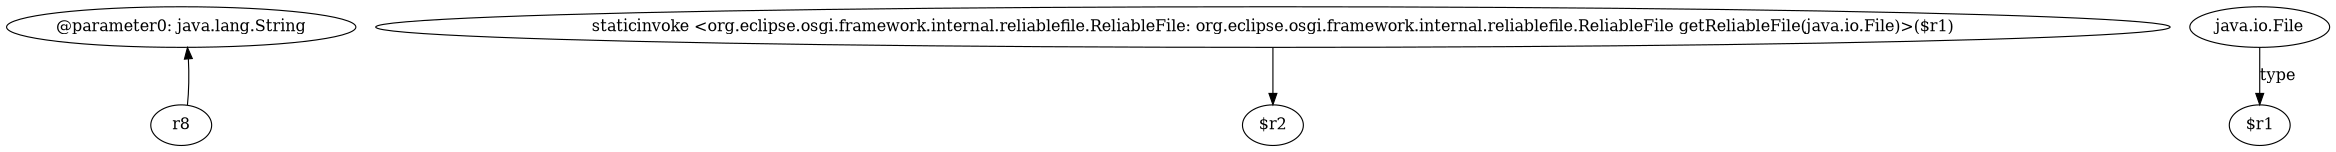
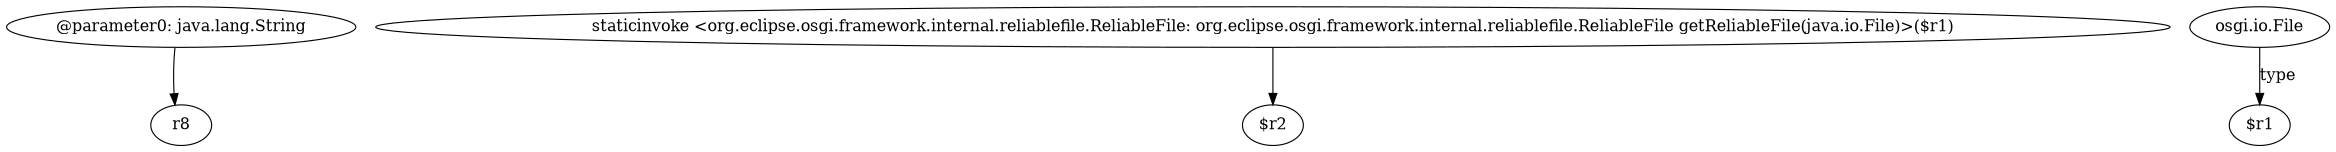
node "java.io.File": label "java.io.File" -> "osgi.io.File"
edge "r8" -> "@parameter0: java.lang.String": reversed
